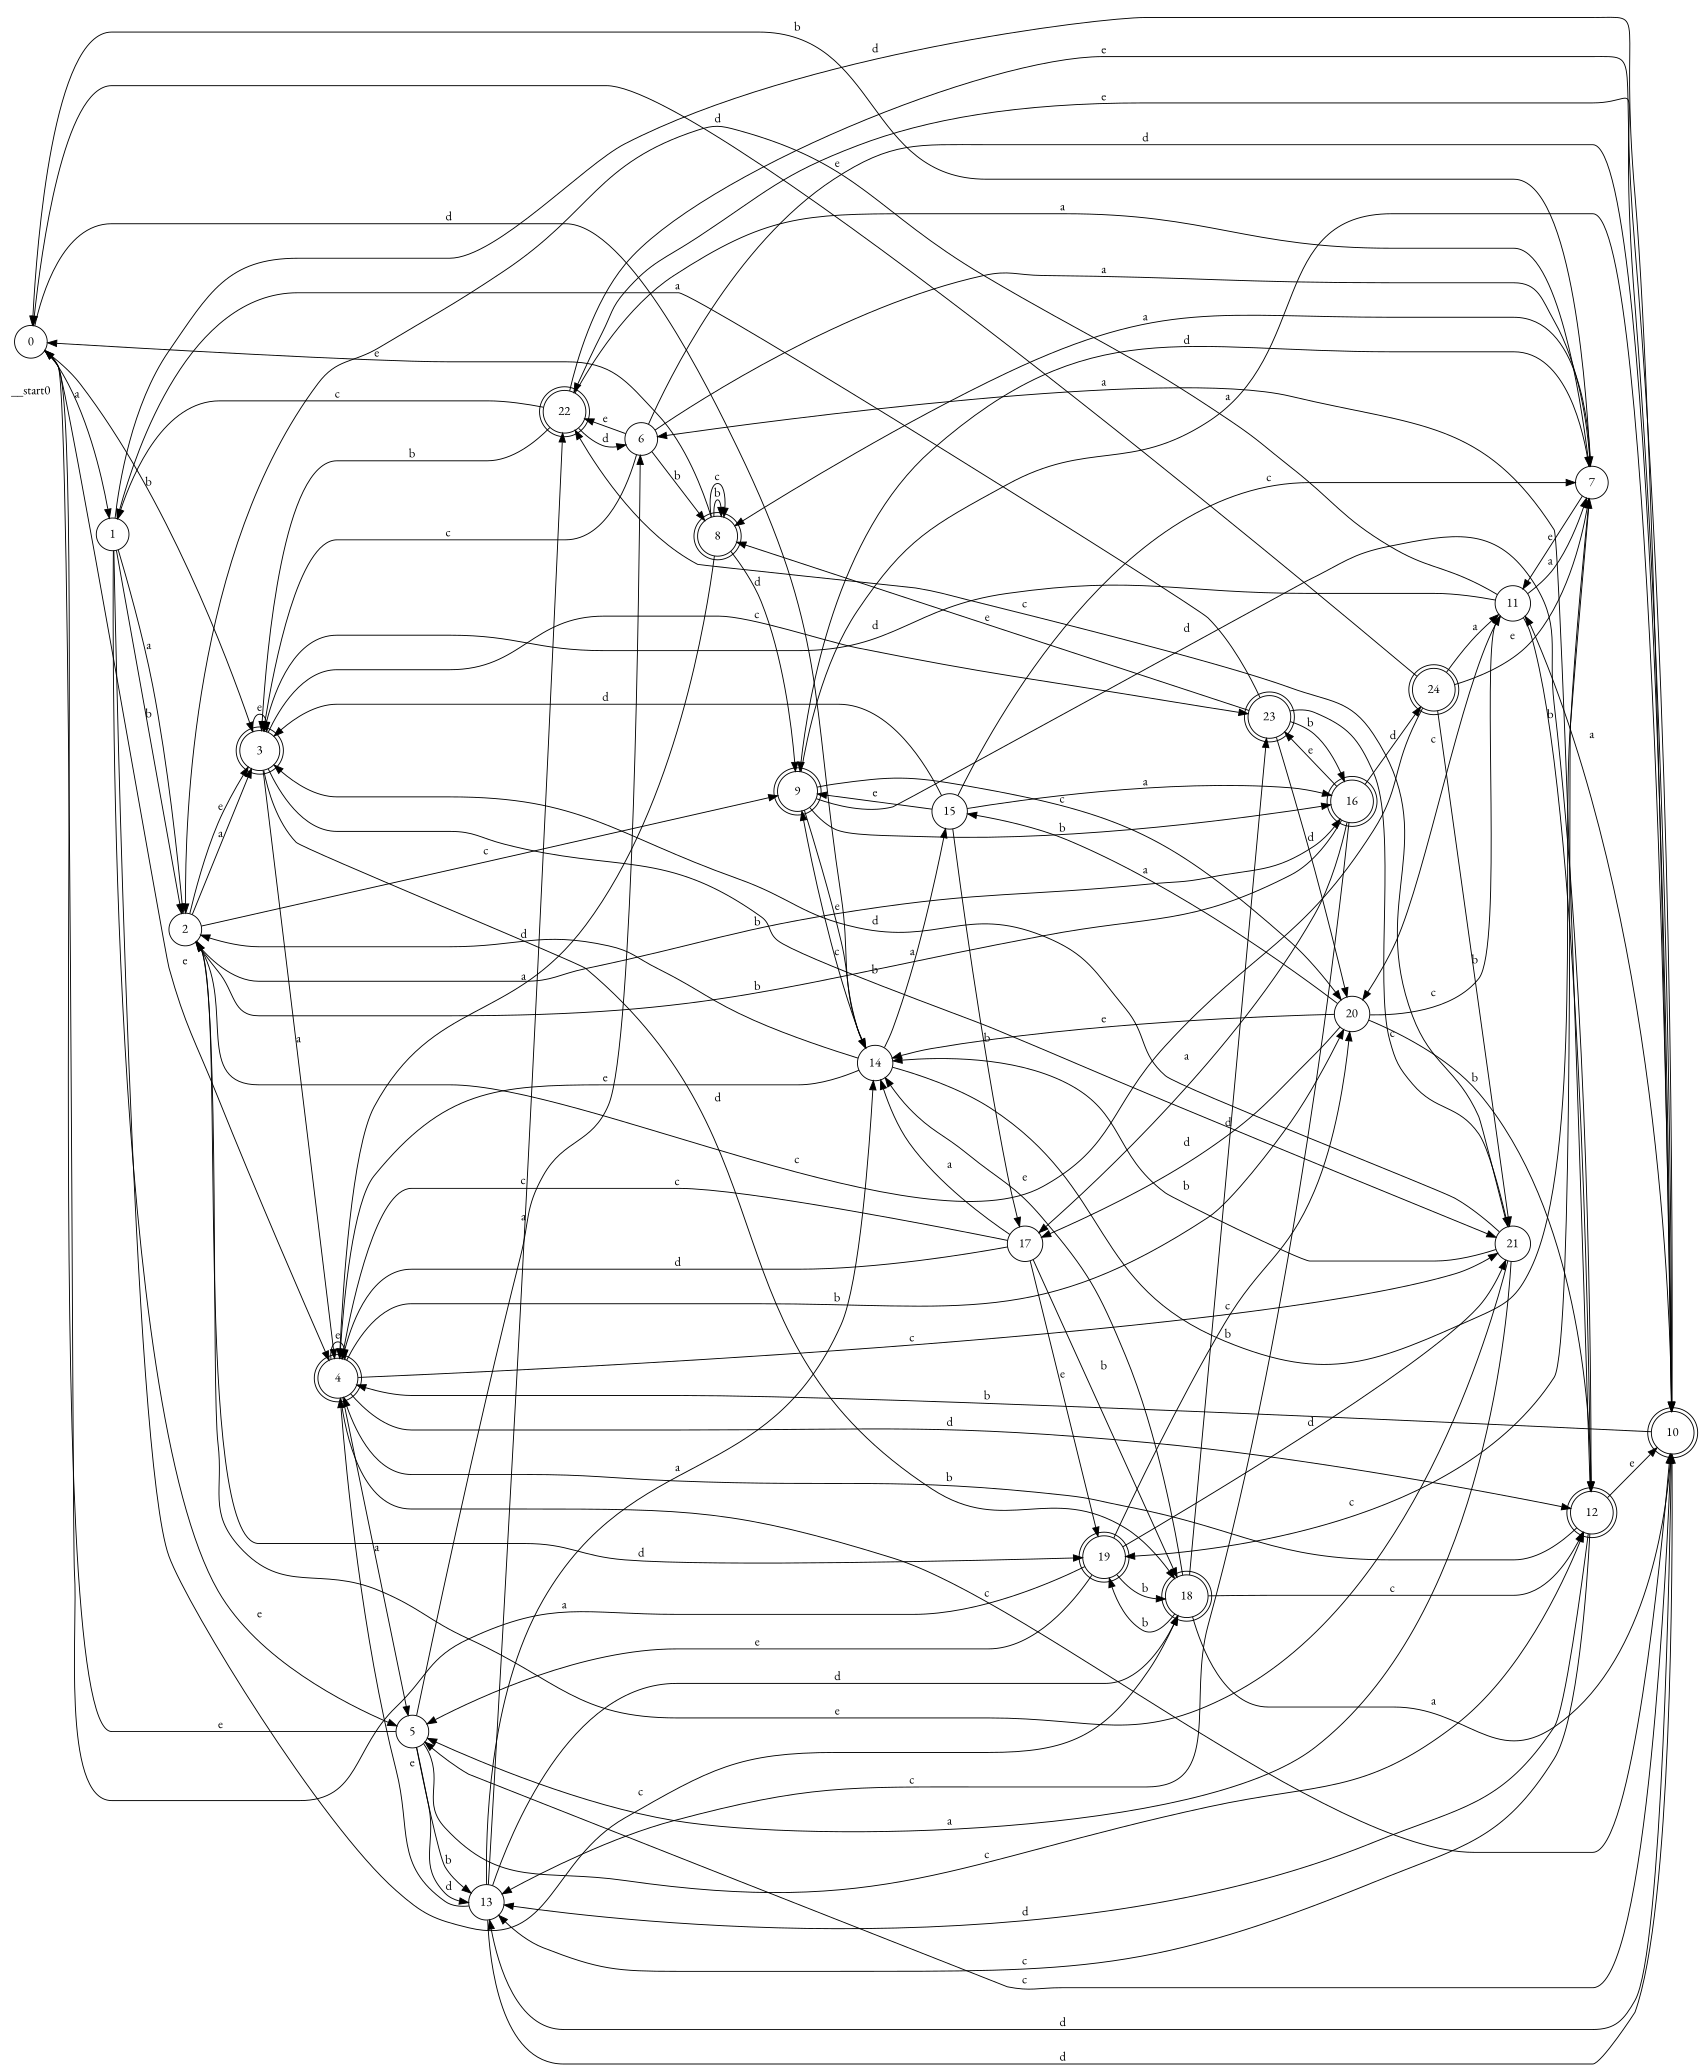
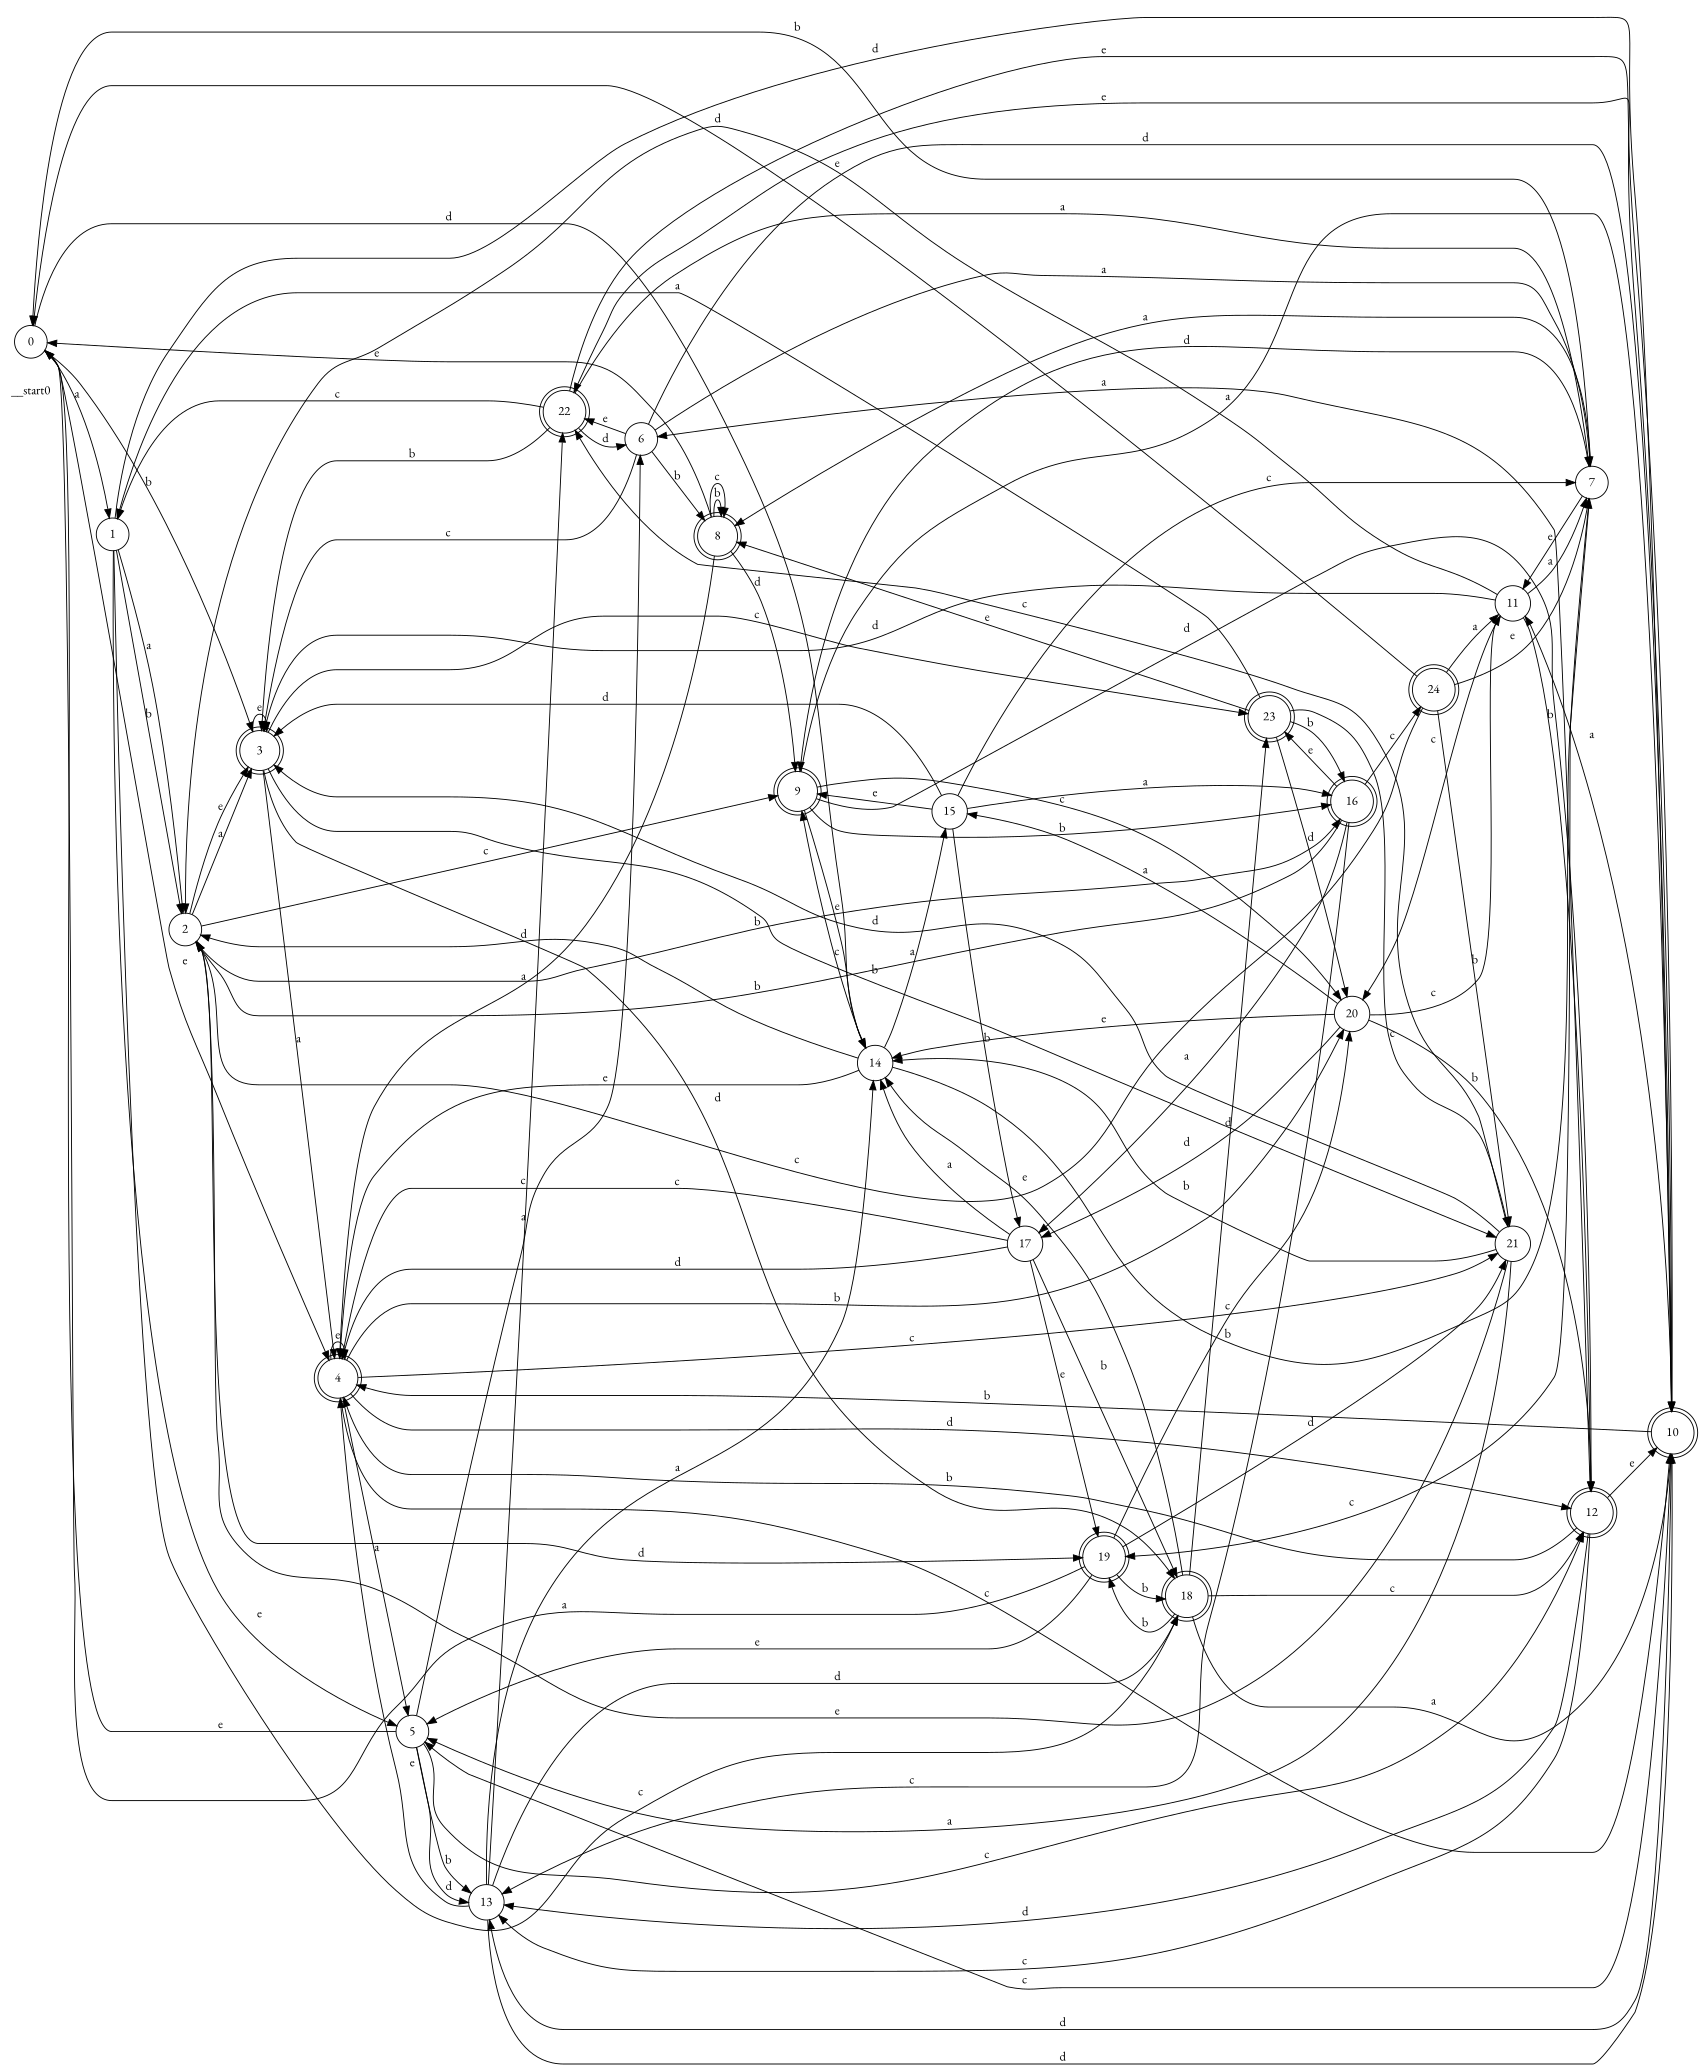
edge "16" -> "24": label "d" -> "c"
